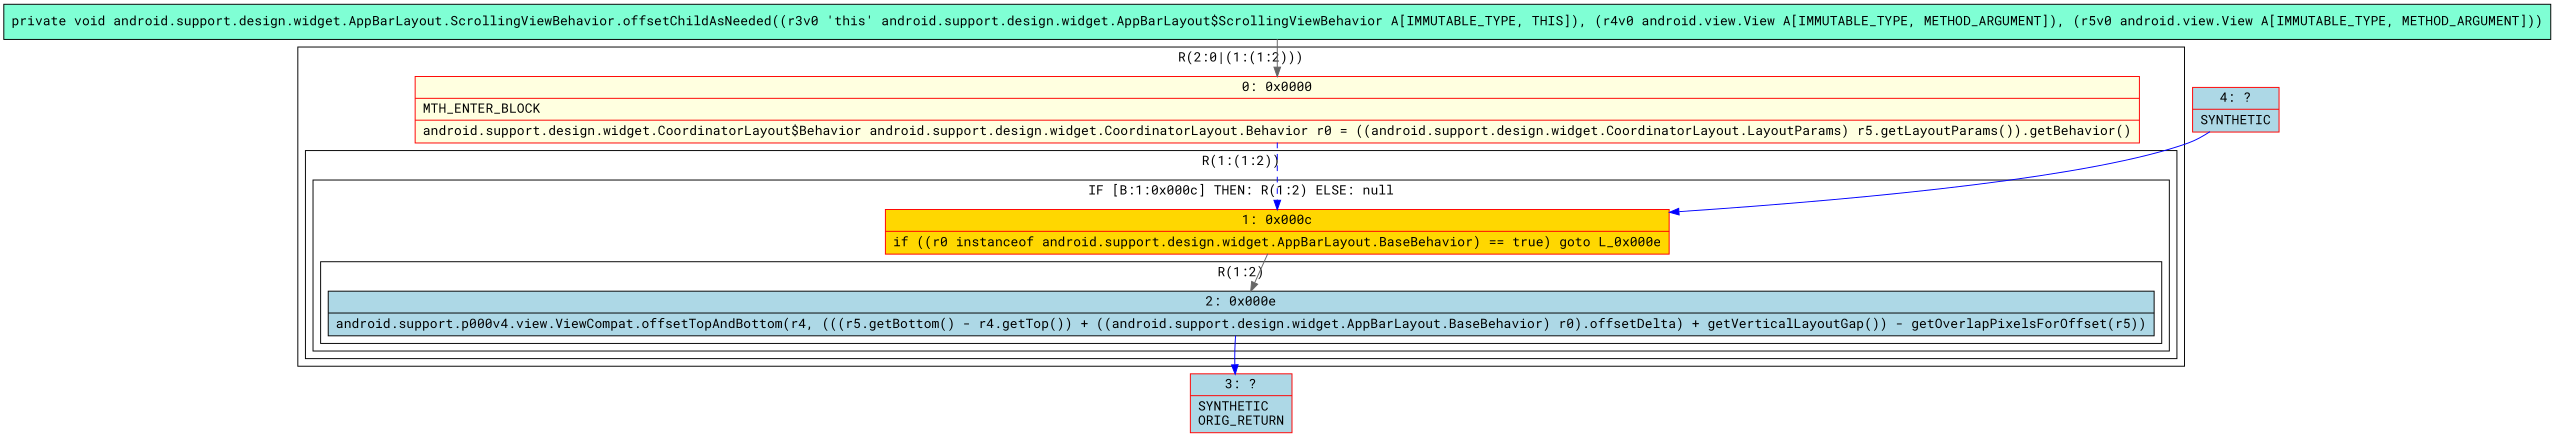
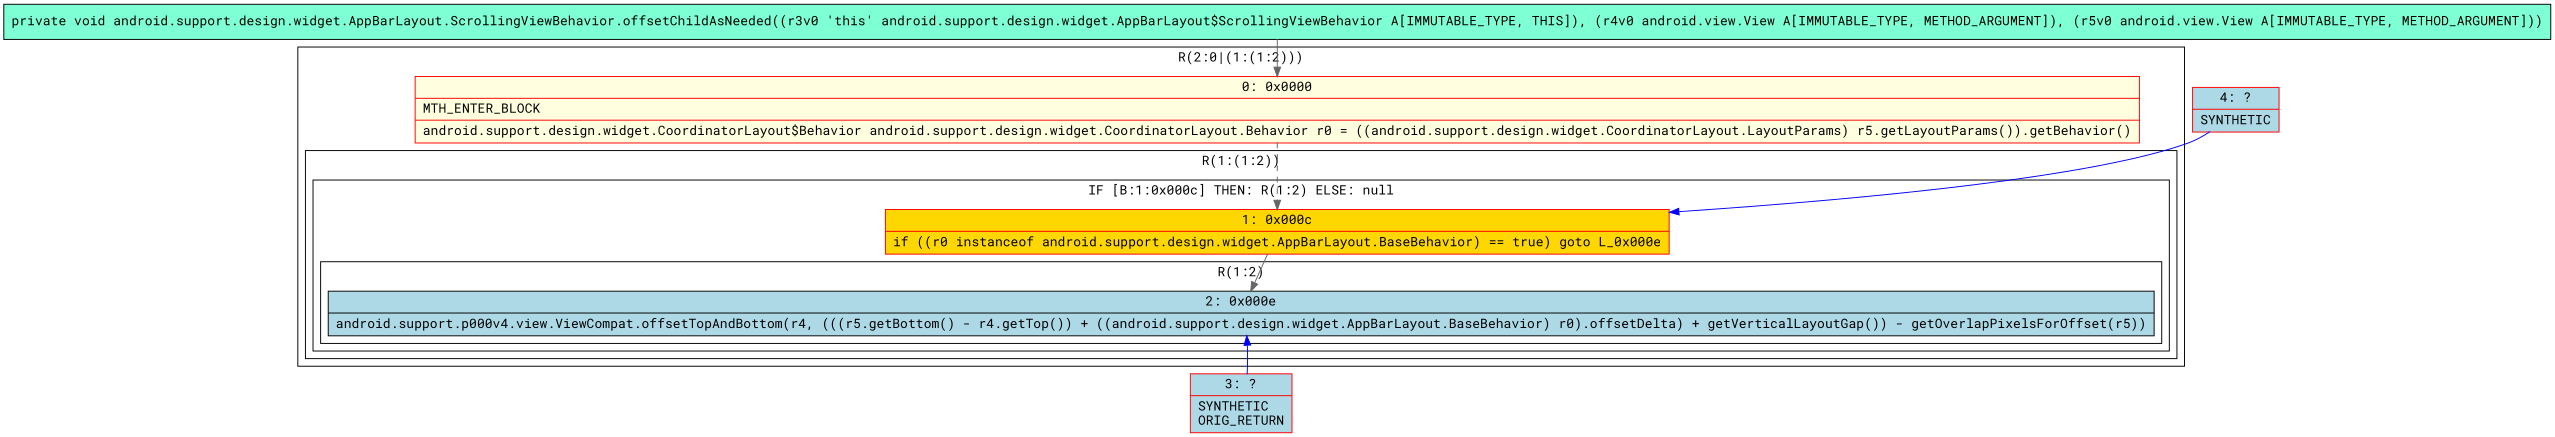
edge "0: 0x0000" -> "1: 0x000c": color blue -> gray40
edge "2: 0x000e" -> "3: ?": reversed
